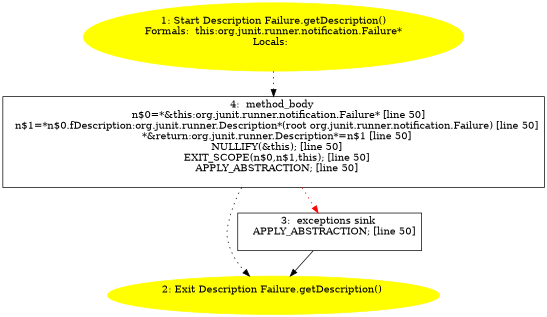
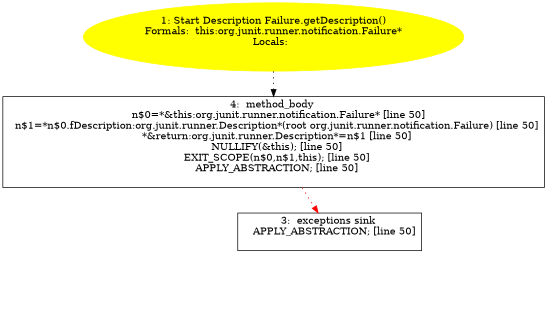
node "2: Exit Description Failure.getDescription()": removed
